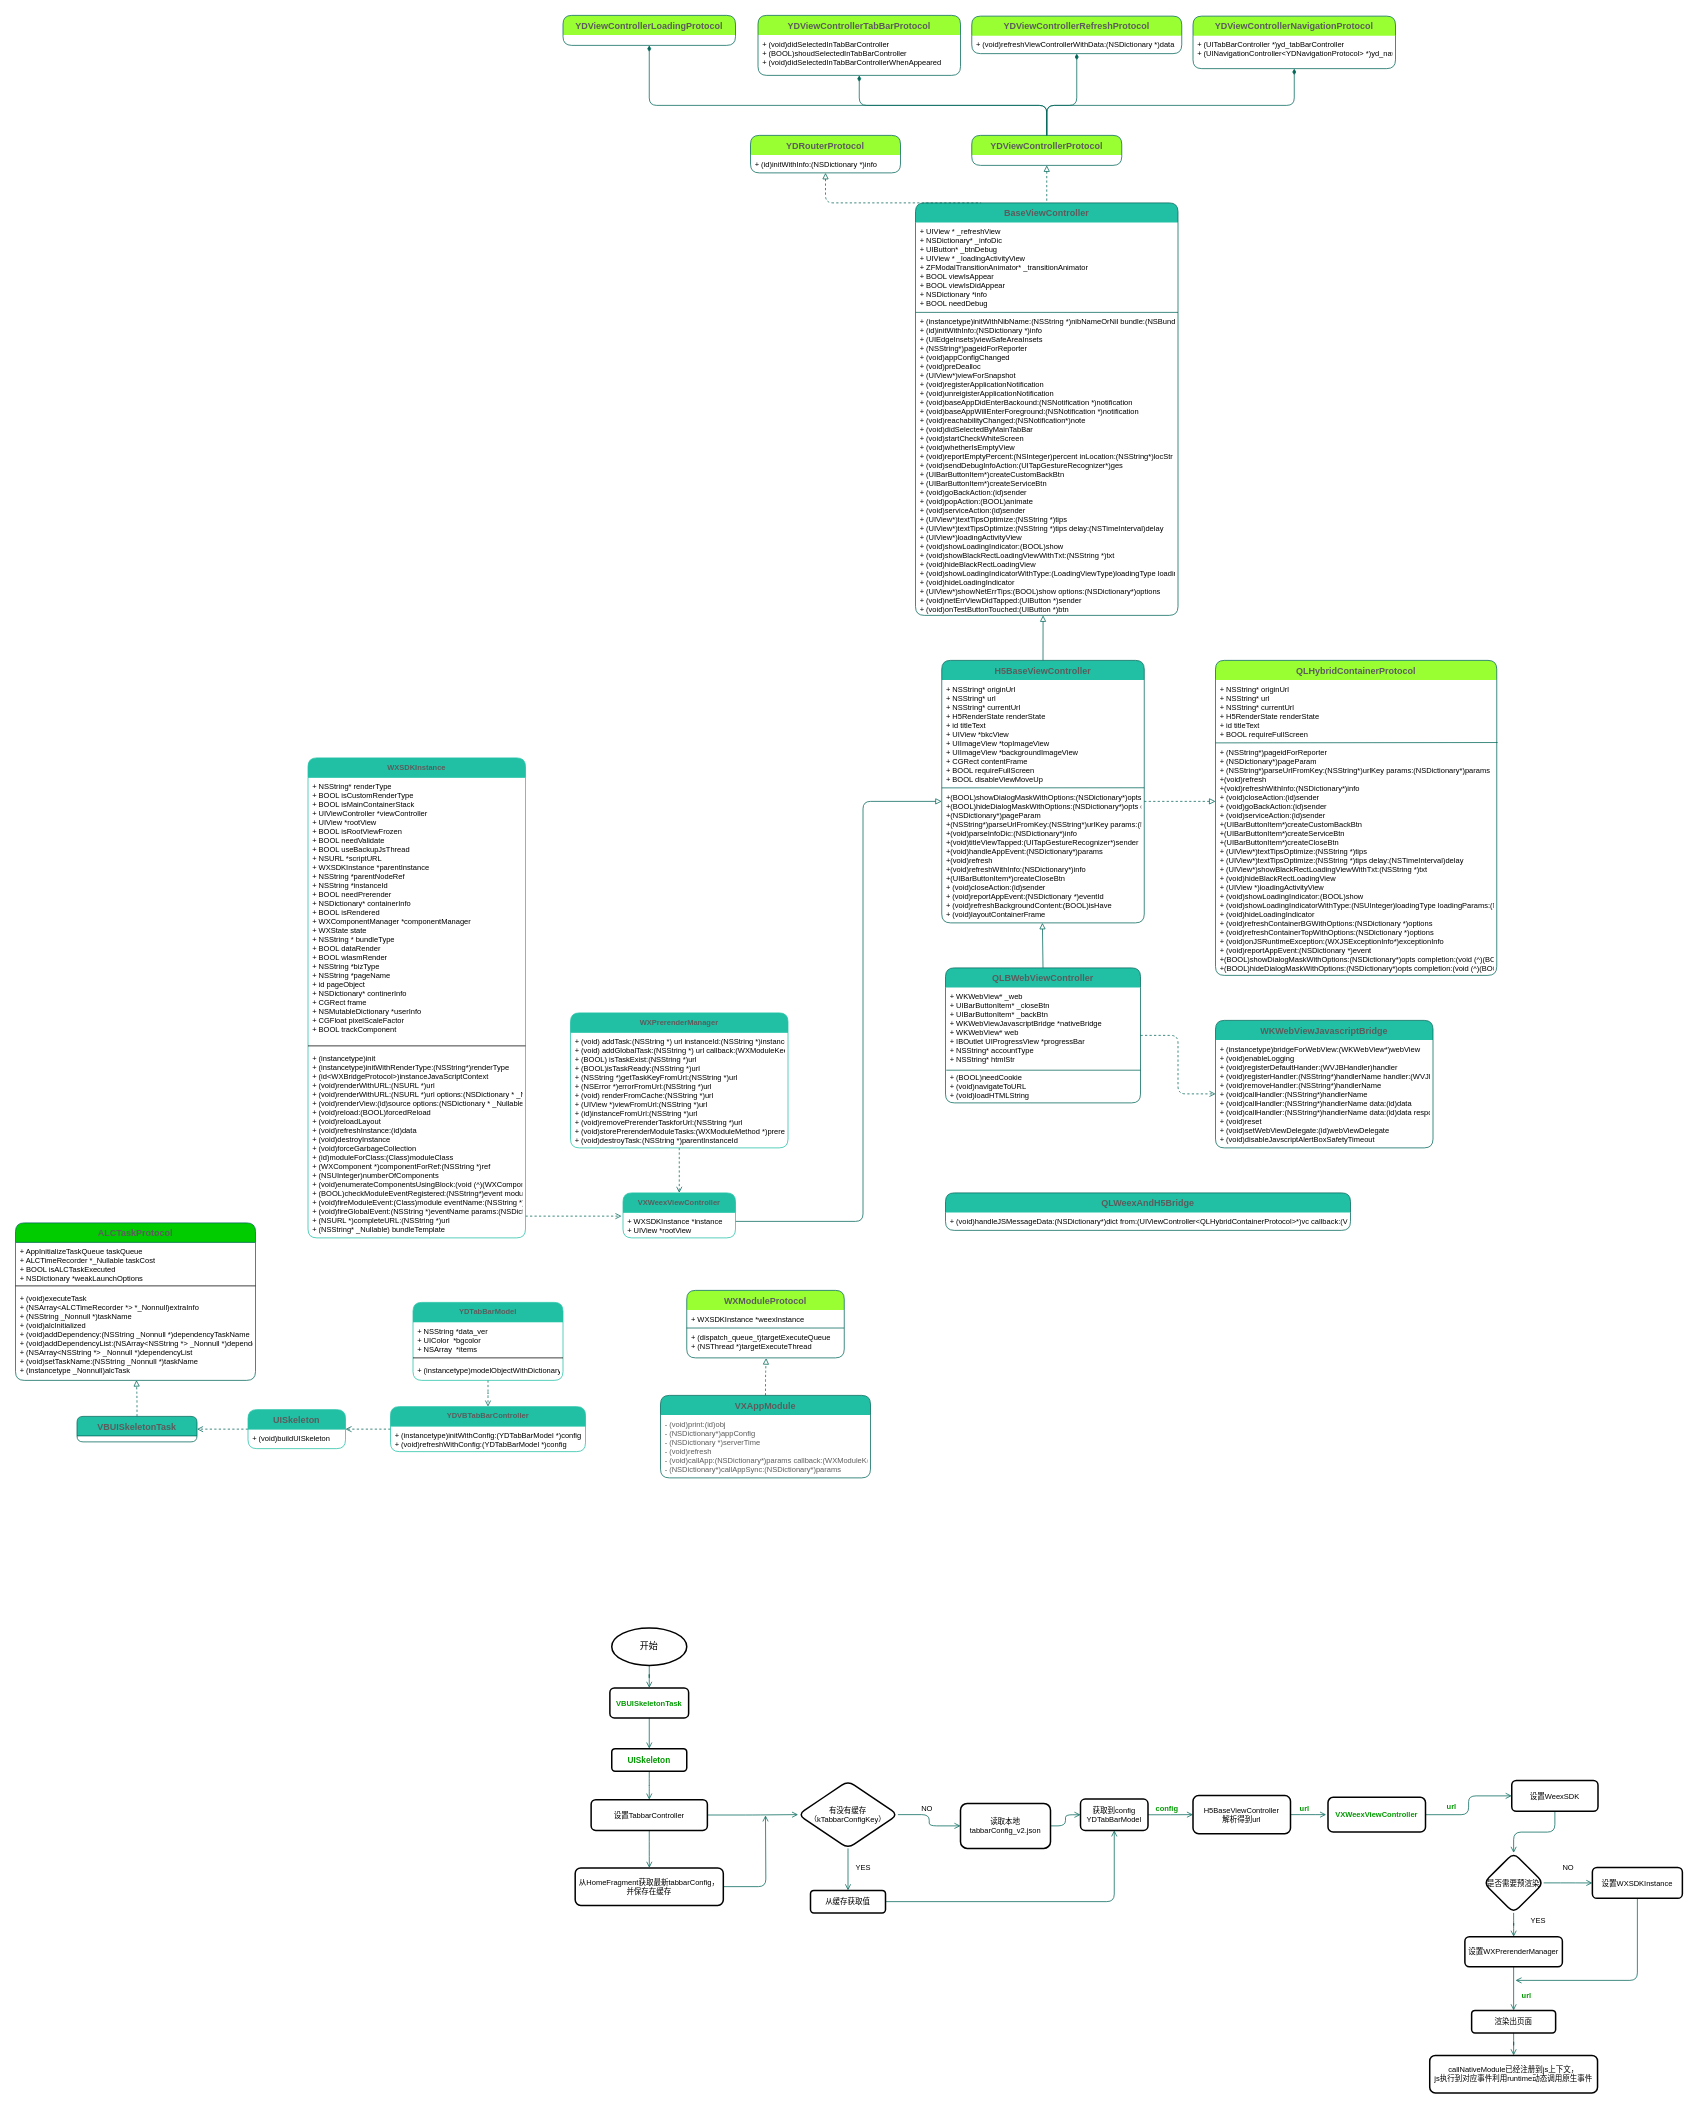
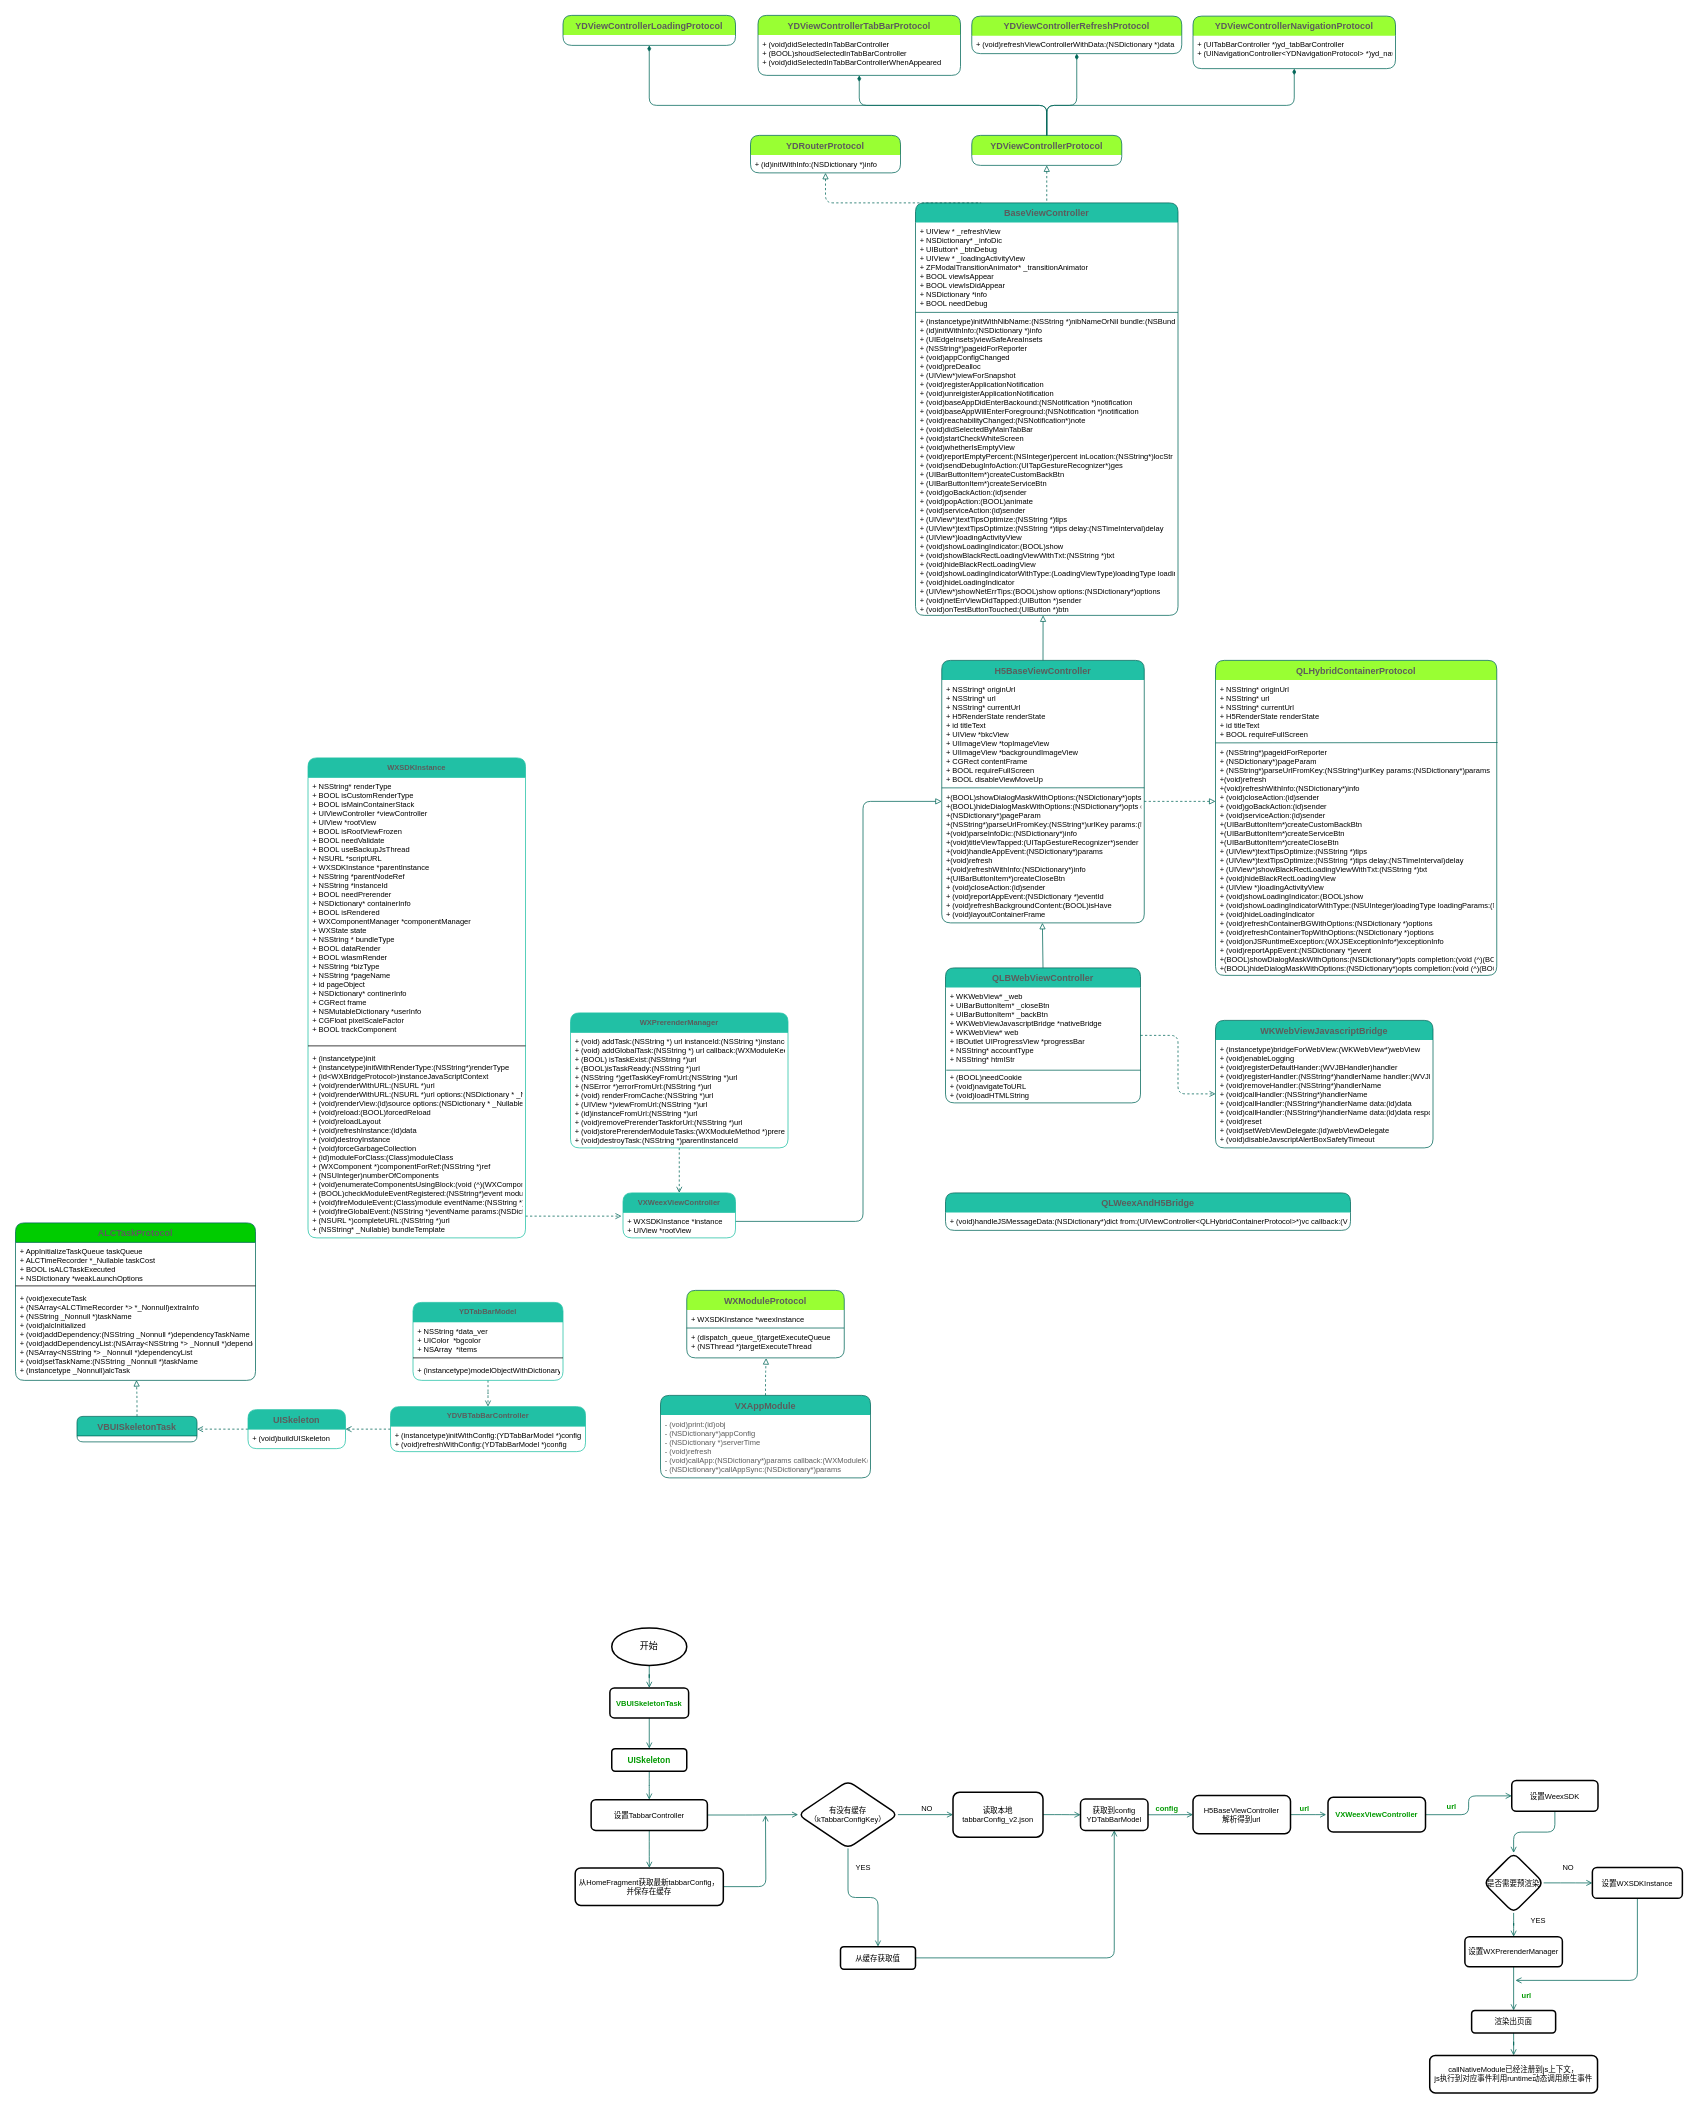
node "读取本地 tabbarConfig_v2.json": moved (1005, 1826) -> (998, 1815)
node "从缓存获取值": moved (848, 1902) -> (878, 1958)
